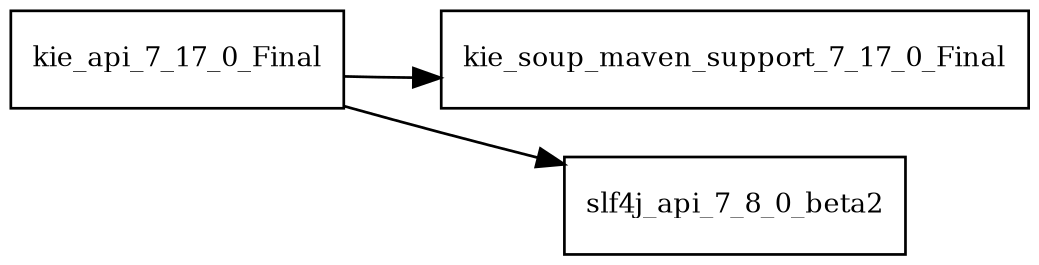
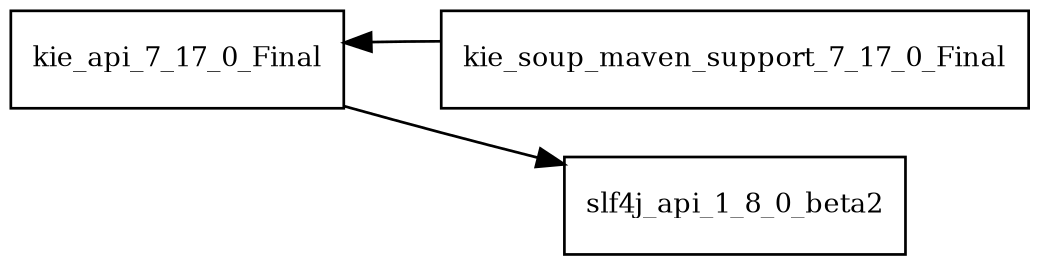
edge "kie_api_7_17_0_Final" -> "kie_soup_maven_support_7_17_0_Final": reversed
node "slf4j_api_7_8_0_beta2": label "slf4j_api_7_8_0_beta2" -> "slf4j_api_1_8_0_beta2"
